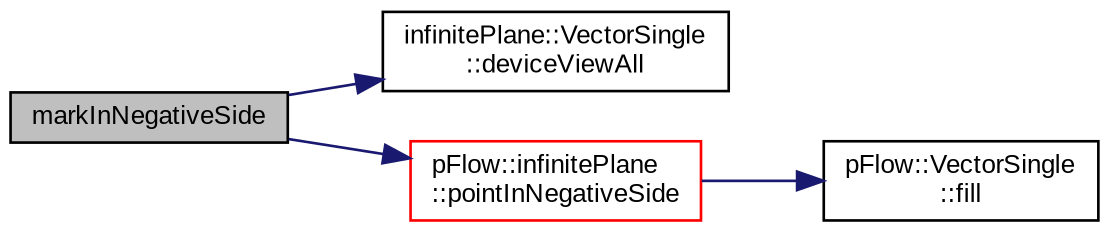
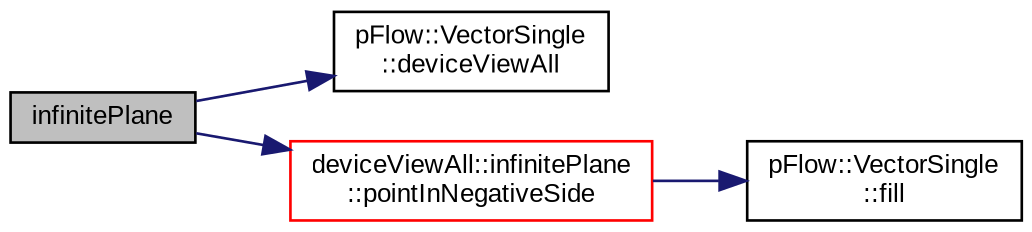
node "infinitePlane::VectorSingle ::deviceViewAll": label "infinitePlane::VectorSingle ::deviceViewAll" -> "pFlow::VectorSingle ::deviceViewAll"
node "markInNegativeSide": label "markInNegativeSide" -> "infinitePlane"
node "pFlow::infinitePlane ::pointInNegativeSide": label "pFlow::infinitePlane ::pointInNegativeSide" -> "deviceViewAll::infinitePlane ::pointInNegativeSide"
